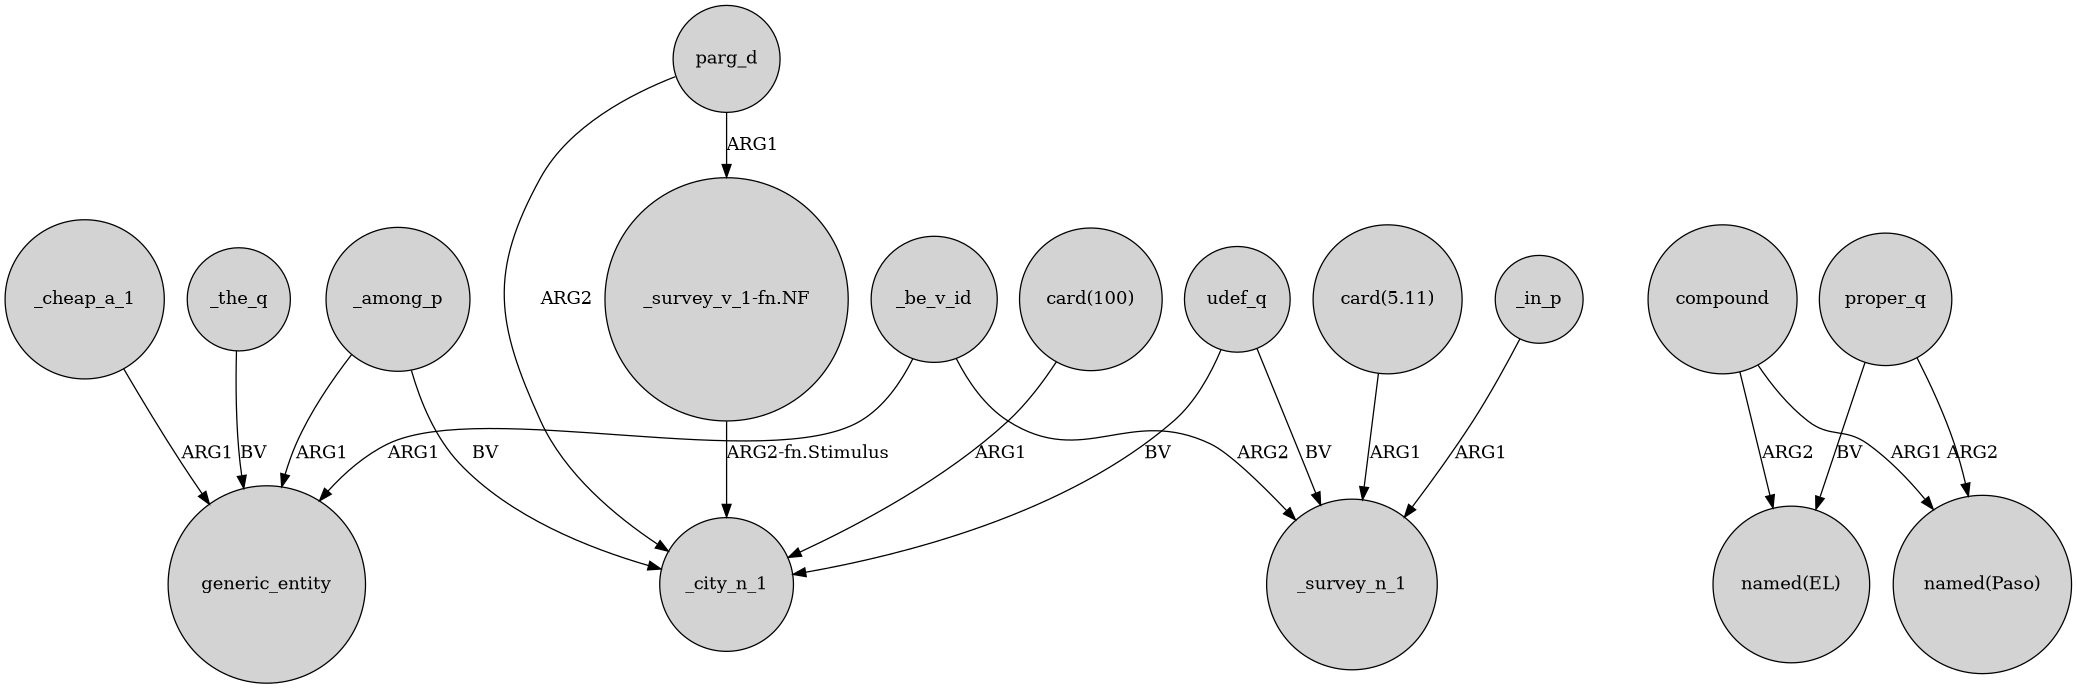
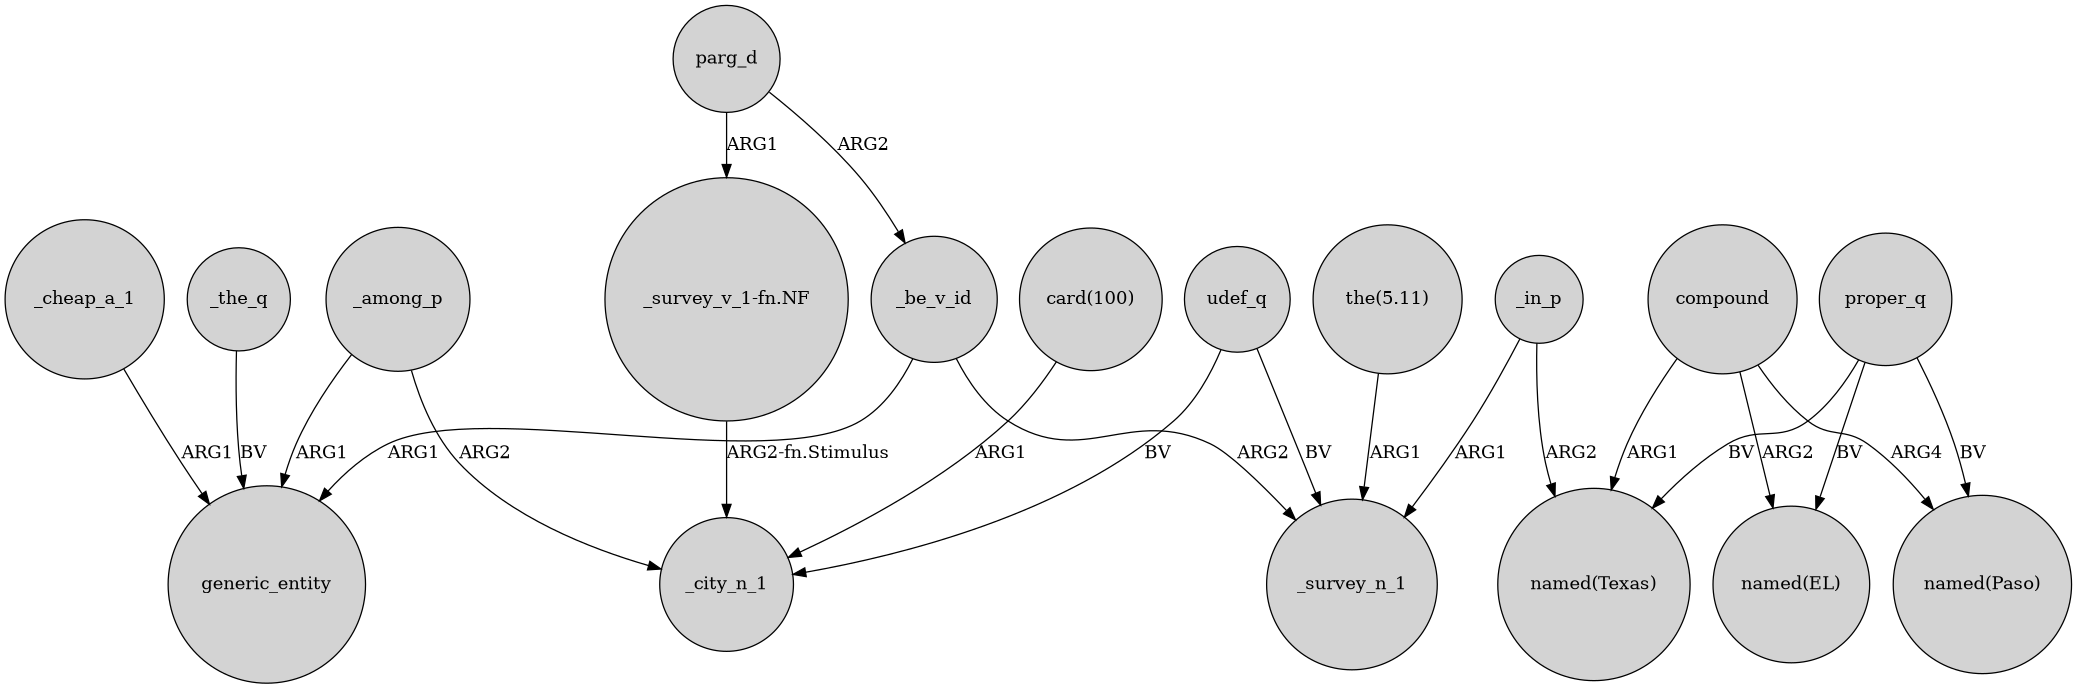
edge "parg_d" -> "_city_n_1": now "parg_d" -> "_be_v_id"
node "card(5.11)": label "card(5.11)" -> "the(5.11)"
edge "_among_p" -> "_city_n_1": label "BV" -> "ARG2"
edge "compound" -> "named(Paso)": label "ARG1" -> "ARG4"
edge "proper_q" -> "named(Paso)": label "ARG2" -> "BV"
node "named(Texas)": added
